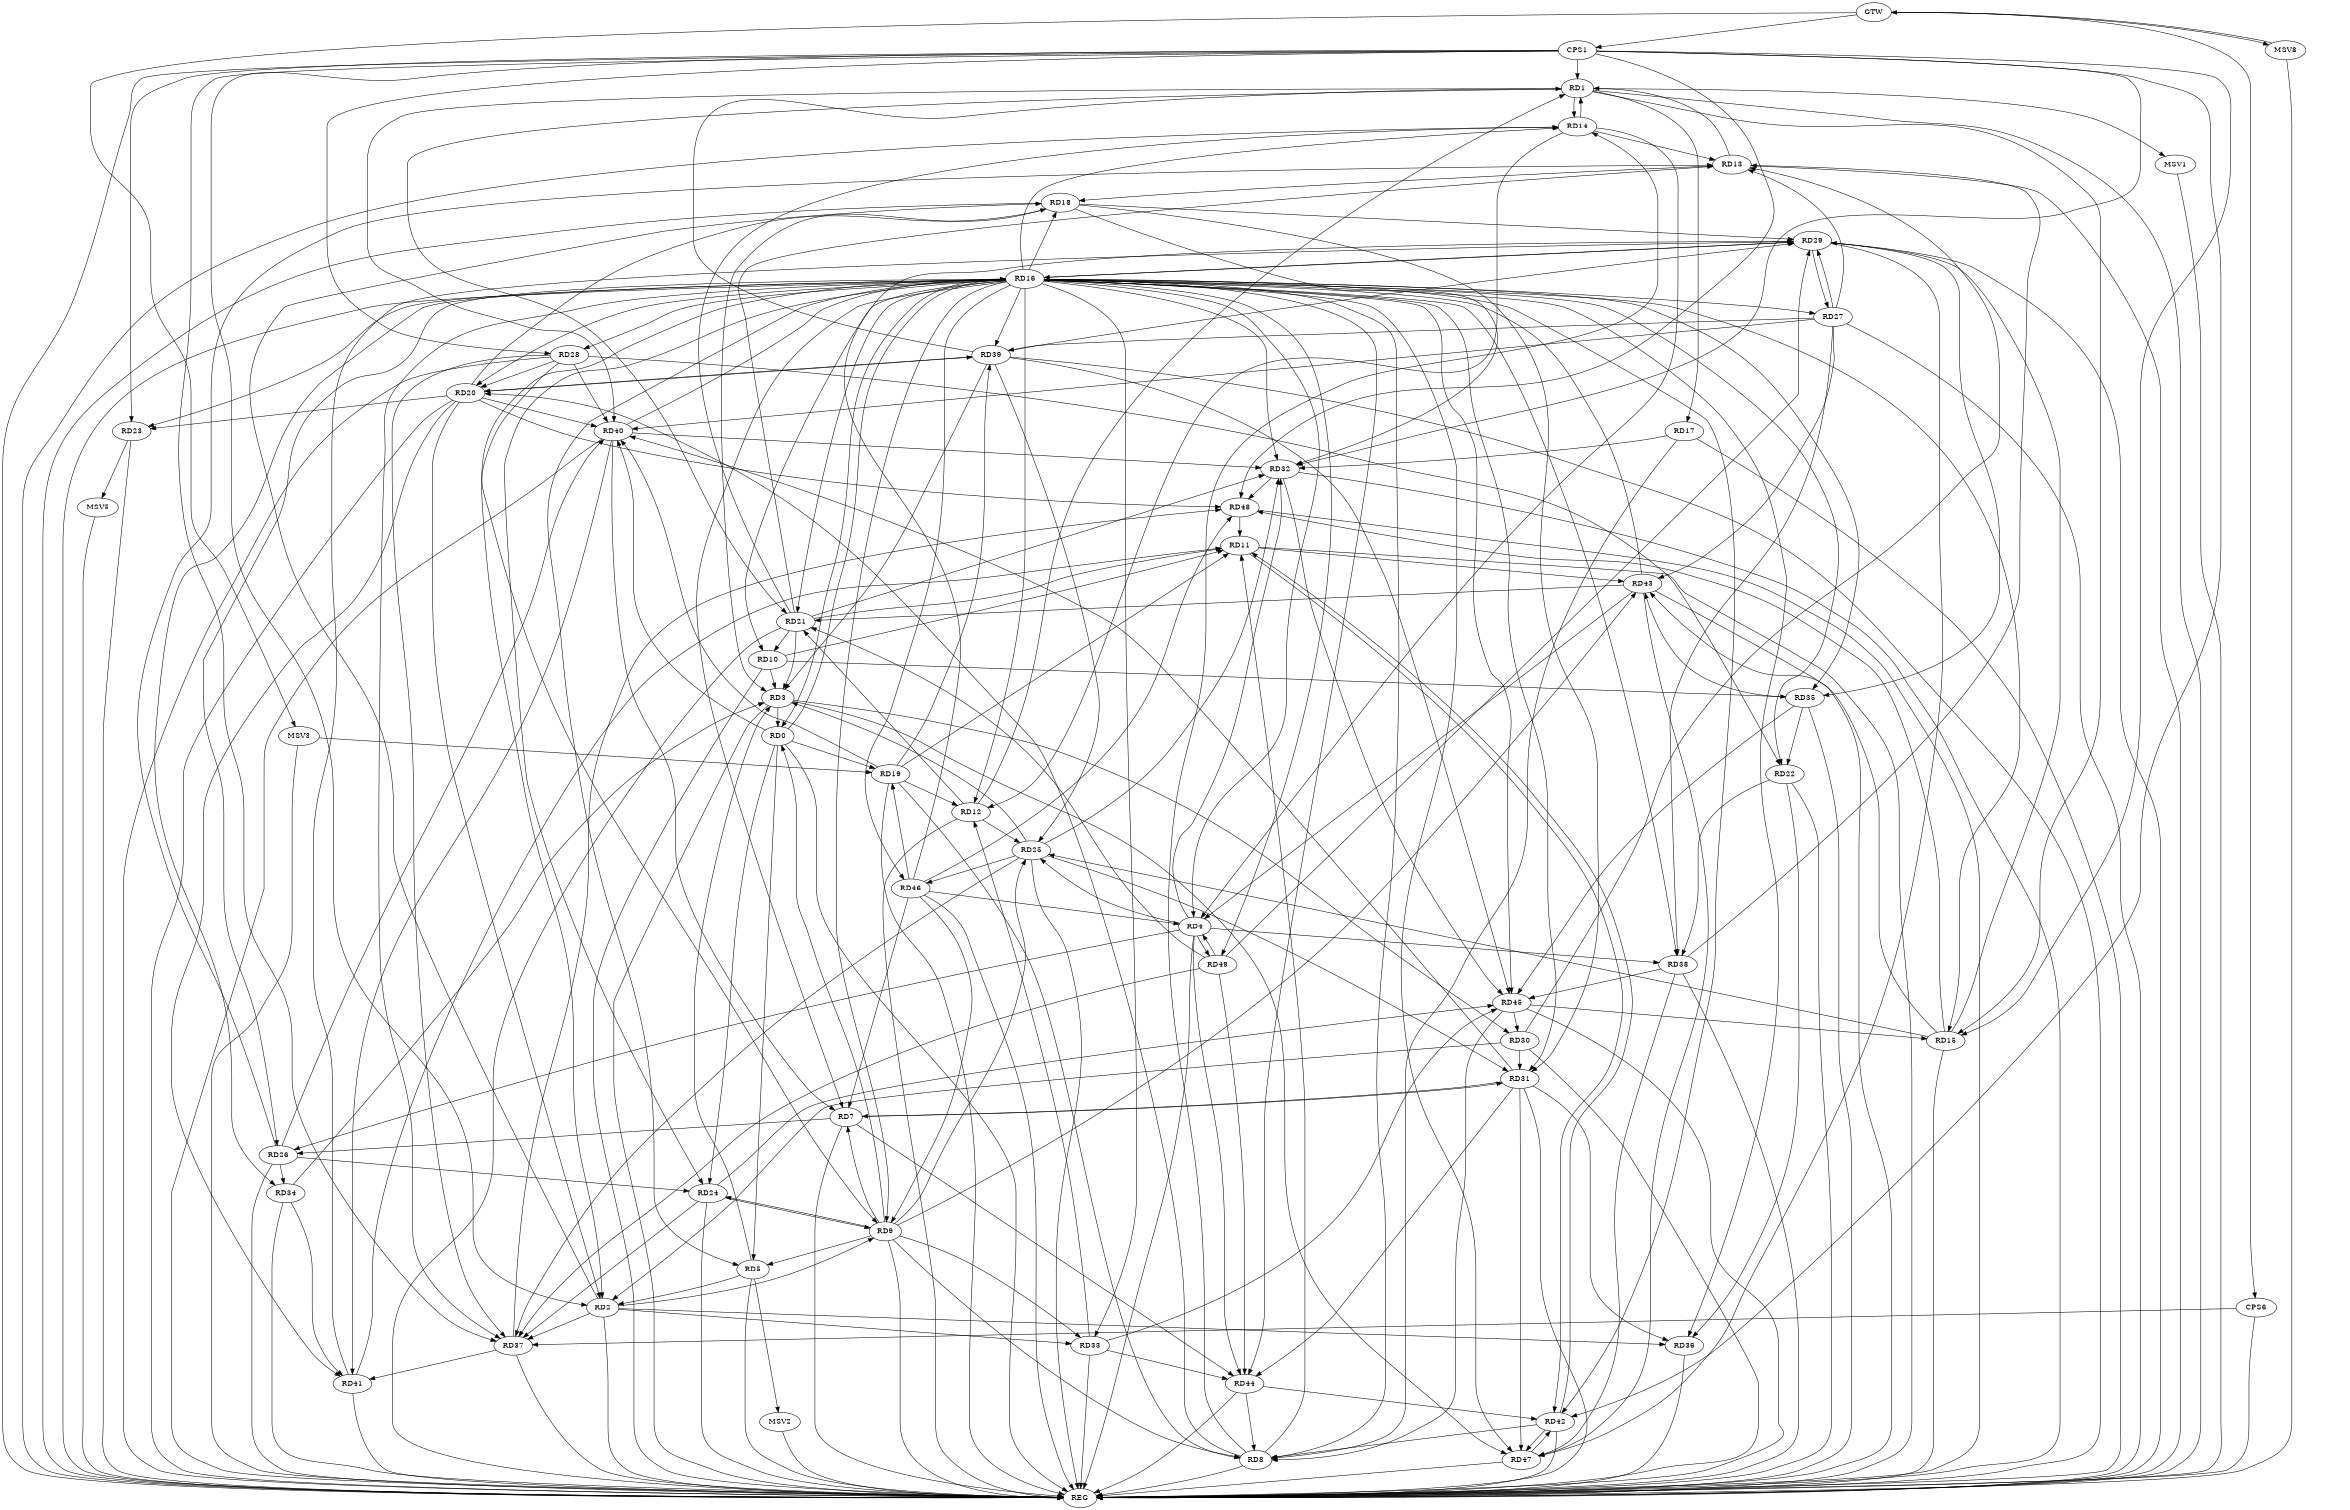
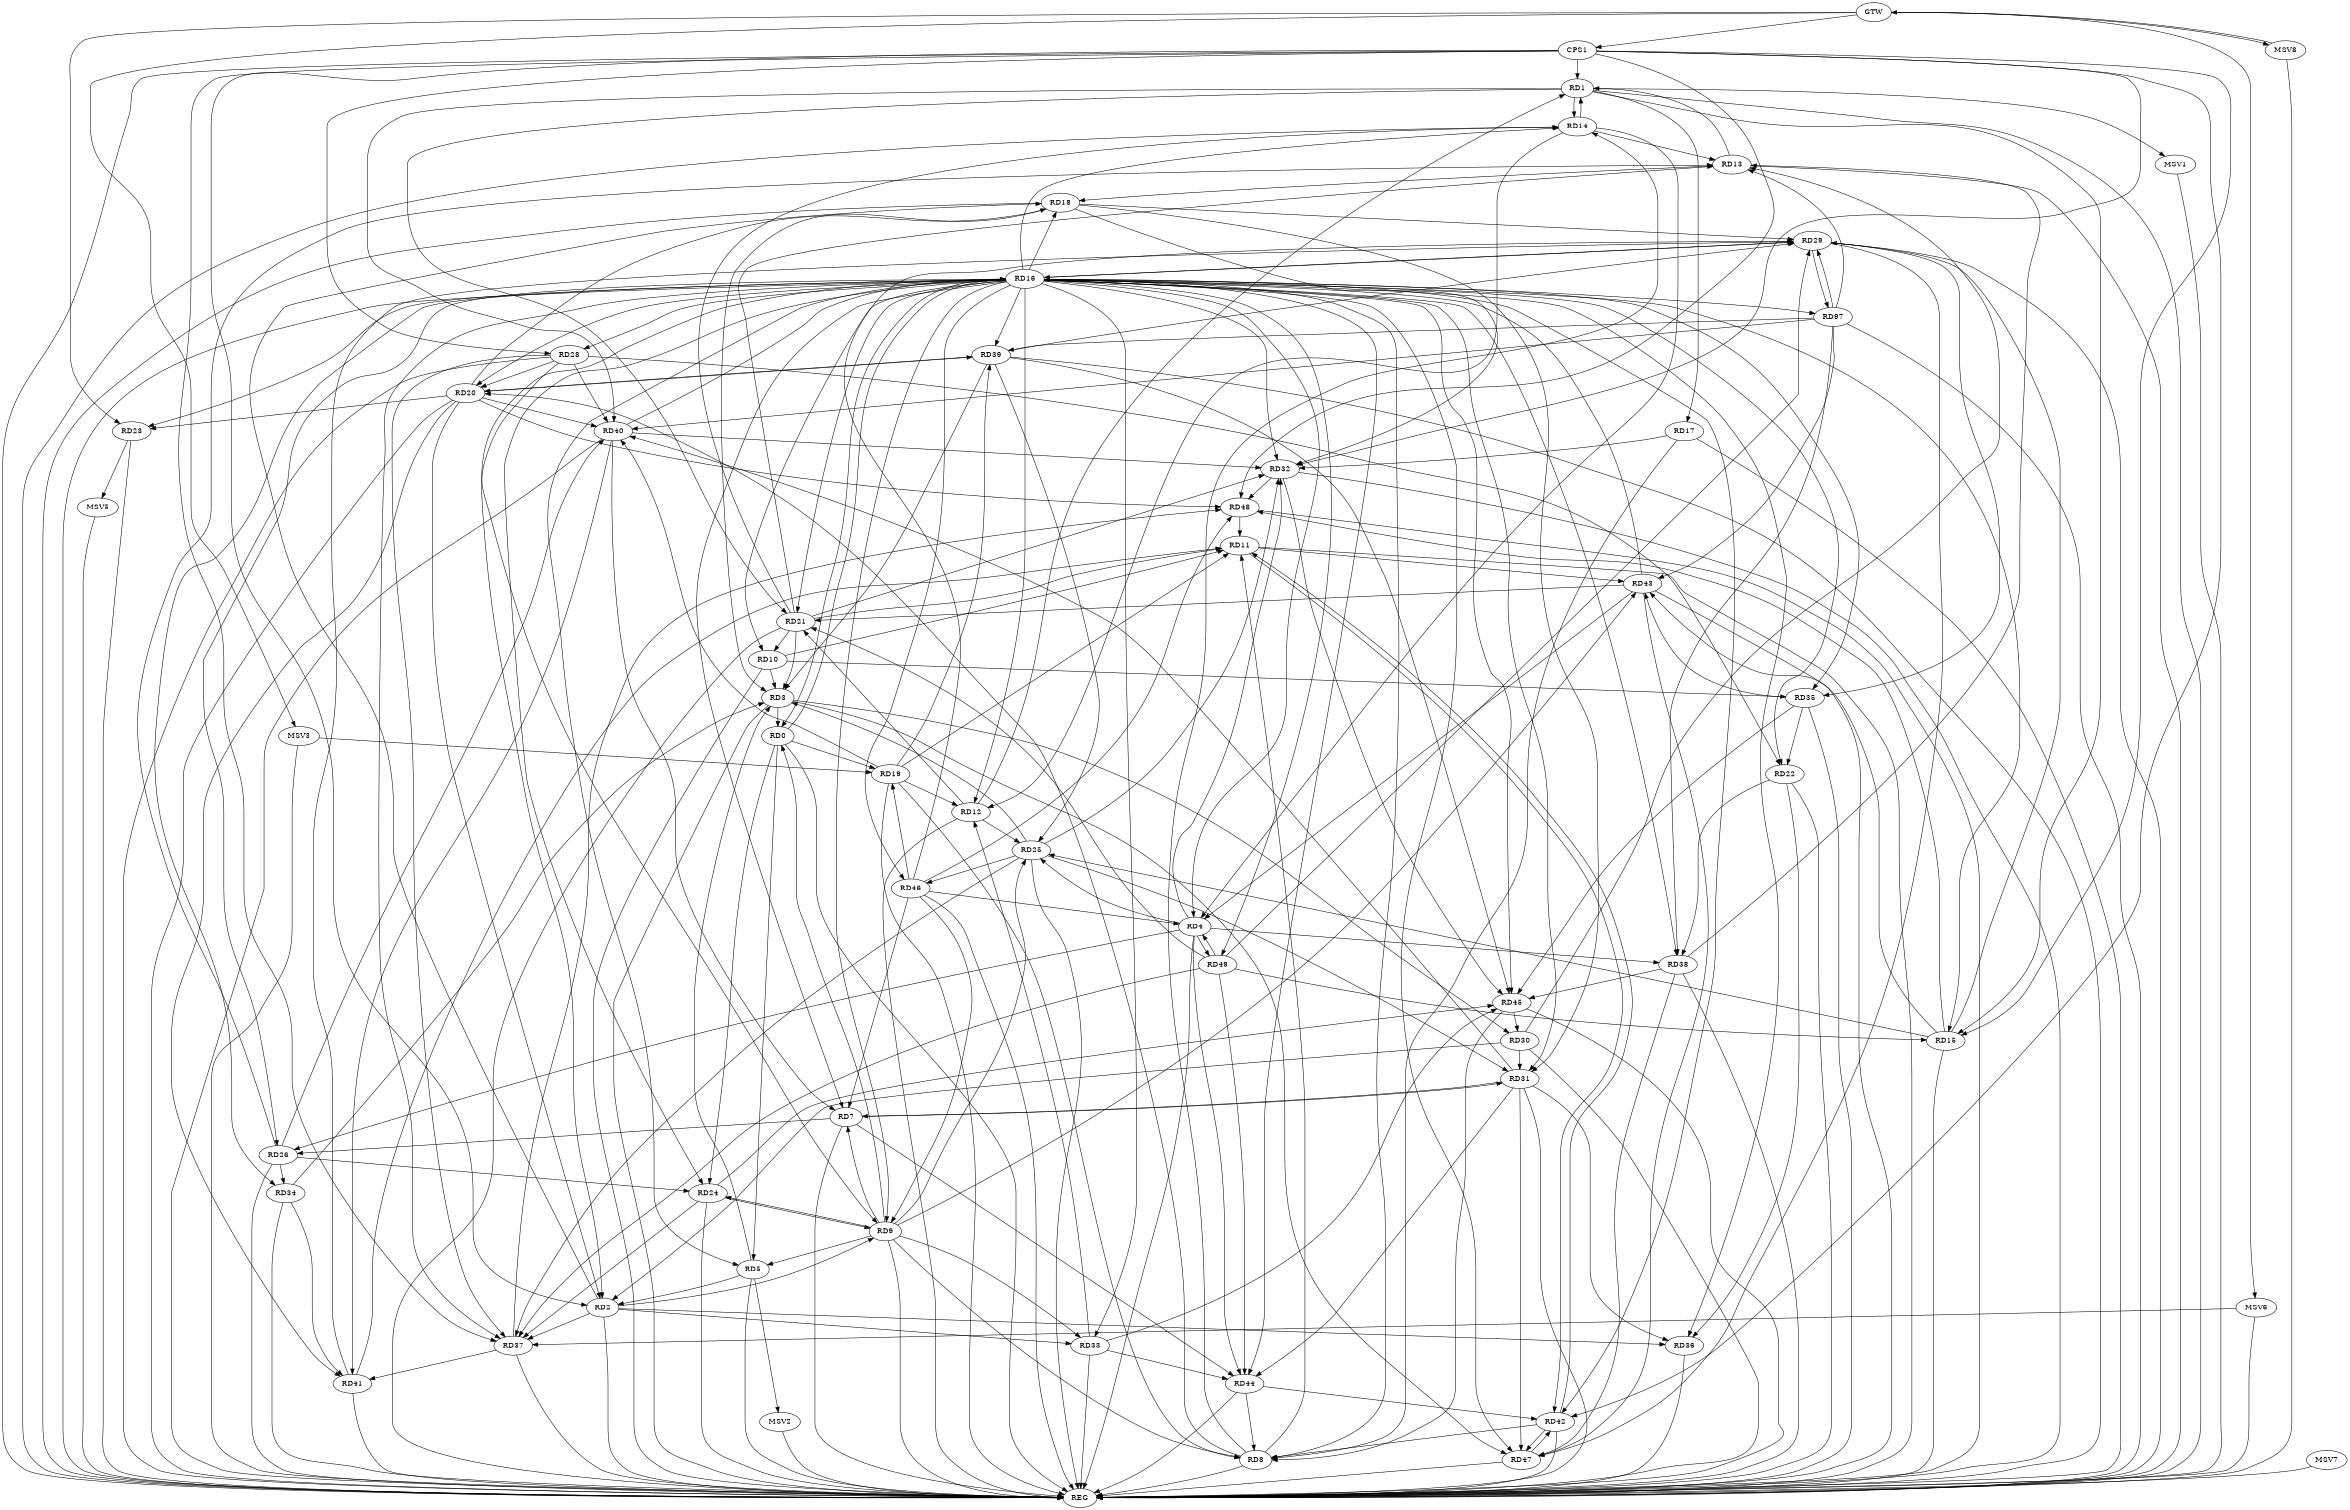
edge "CPS1" -> "RD23": now "GTW" -> "RD23"
edge "RD39" -> "RD1": removed
node "RD27": label "RD27" -> "RD97"
edge "RD0" -> "RD40": removed
edge "RD45" -> "RD15": now "RD49" -> "RD15"
node "CPS6": label "CPS6" -> "MSV6"
node "MSV7": added
